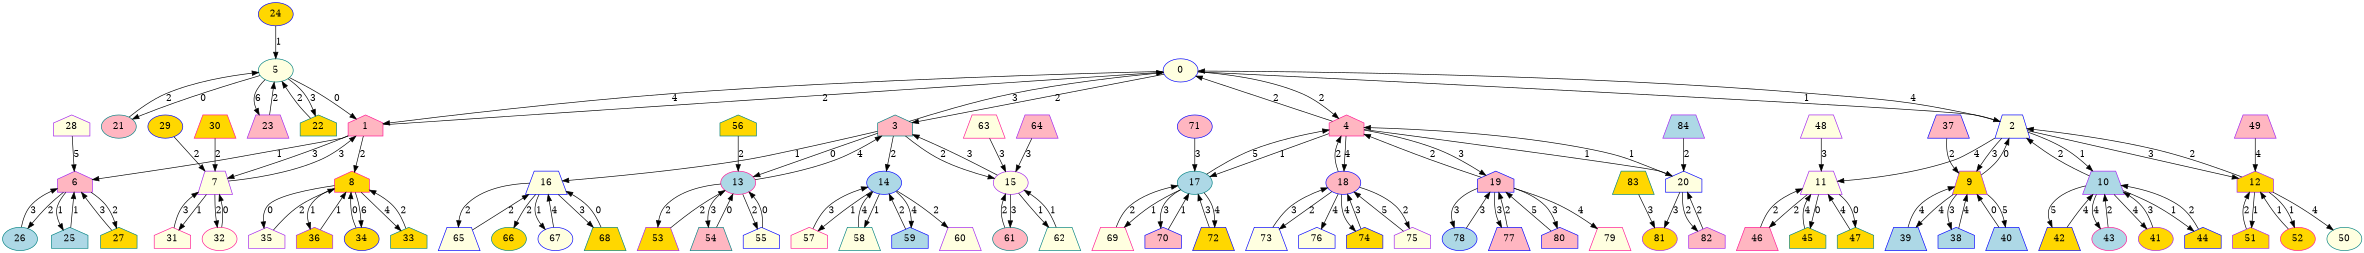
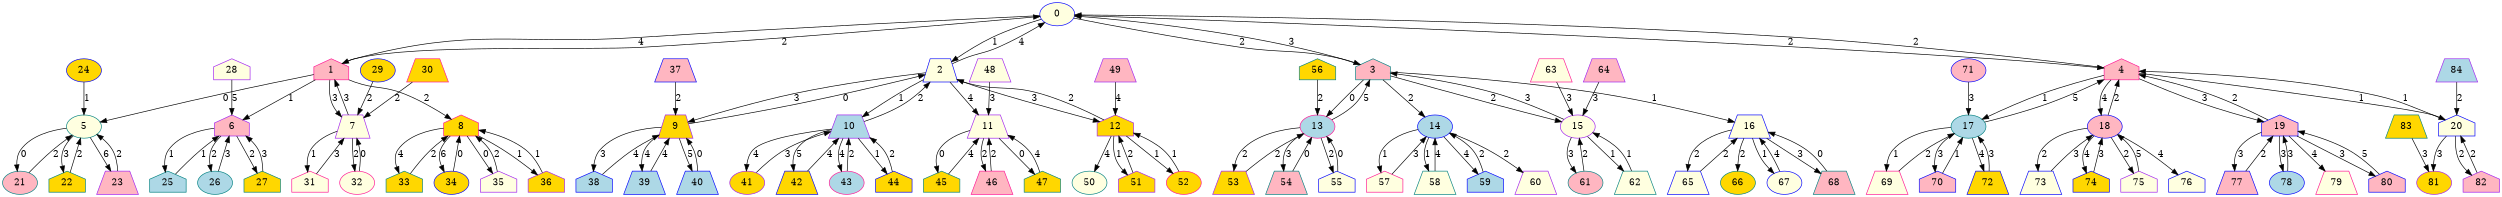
edge "5" -> "1": reversed
edge "13" -> "3": label "4" -> "5"
node "68": fillcolor gold -> lightpink
